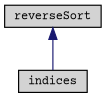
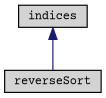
edge "indices" -> "reverseSort": reversed
